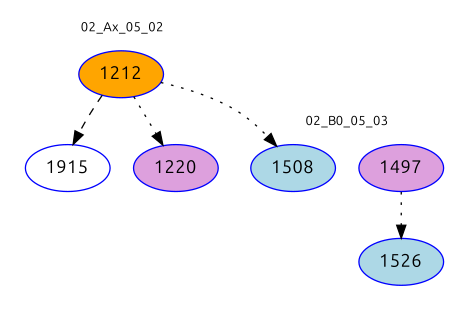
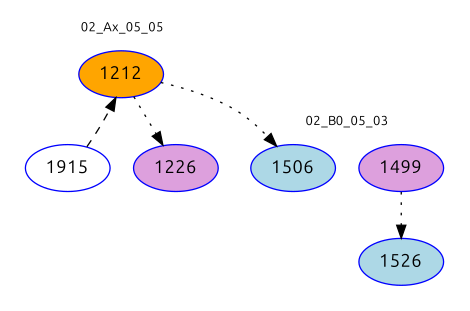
cluster "02_Ax_05_02": label "02_Ax_05_02" -> "02_Ax_05_05"
edge "1212" -> "1915": reversed
node "1220": label "1220" -> "1226"
node "1508": label "1508" -> "1506"
node "1497": label "1497" -> "1499"
